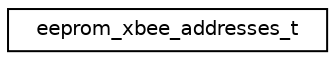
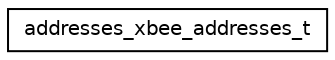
node "eeprom_xbee_addresses_t": label "eeprom_xbee_addresses_t" -> "addresses_xbee_addresses_t"
